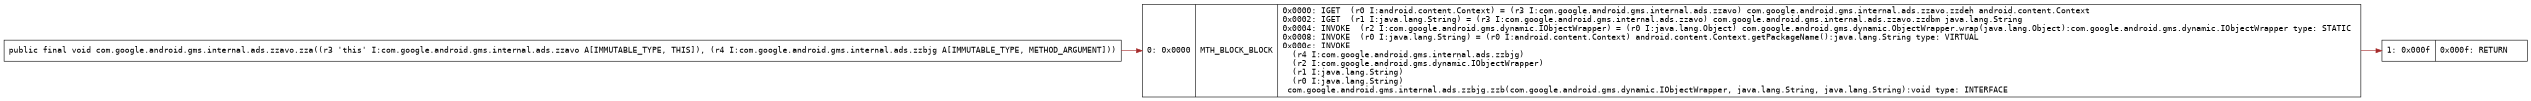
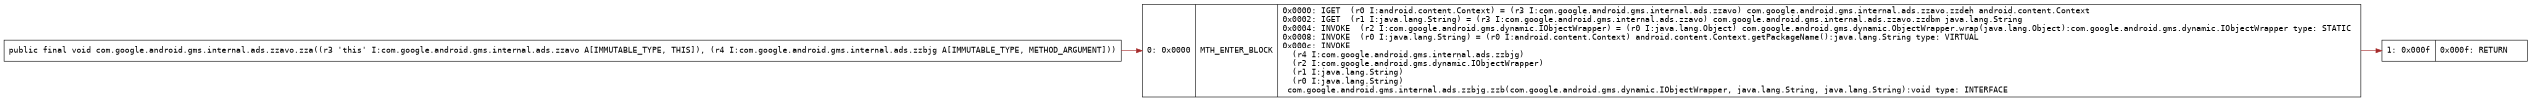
node "0: 0x0000": text "MTH_BLOCK_BLOCK" -> "MTH_ENTER_BLOCK"
